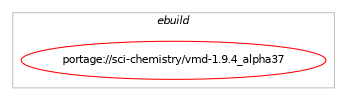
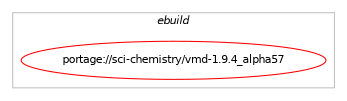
node "portage://sci-chemistry/vmd-1.9.4_alpha37": label "portage://sci-chemistry/vmd-1.9.4_alpha37" -> "portage://sci-chemistry/vmd-1.9.4_alpha57"
